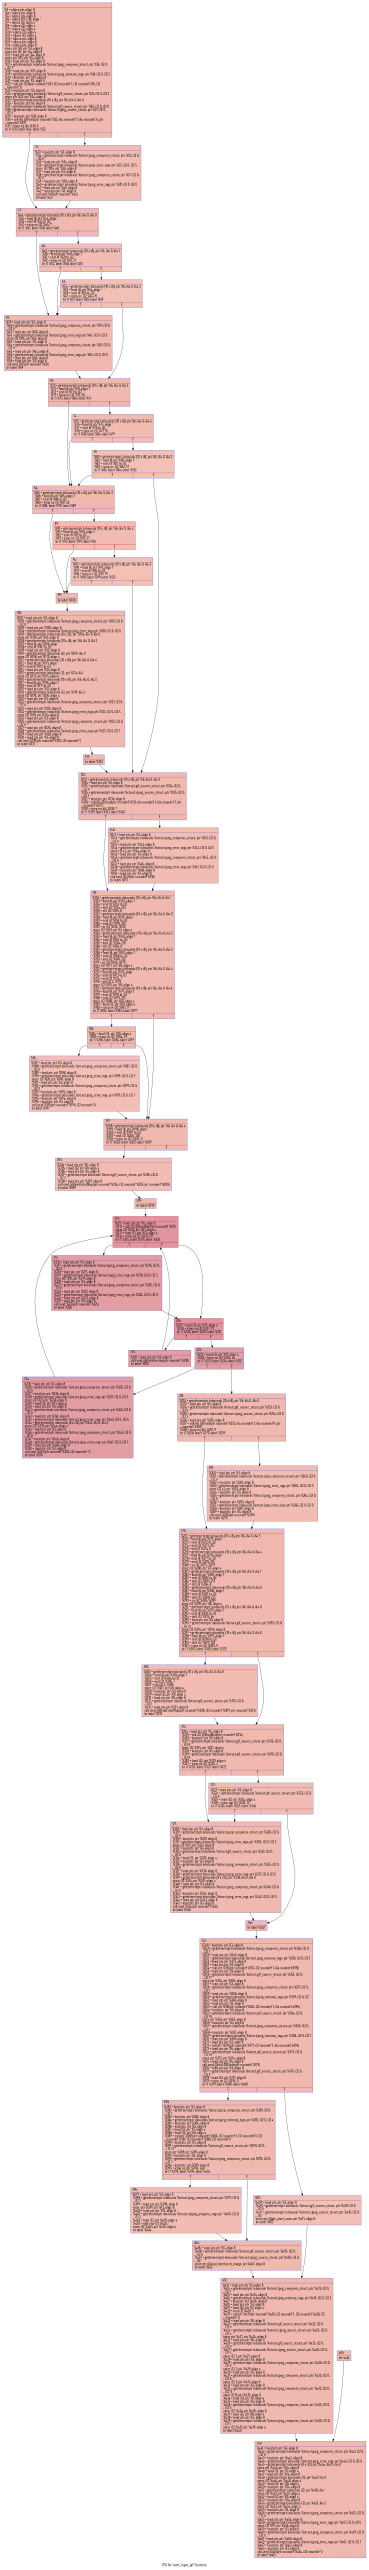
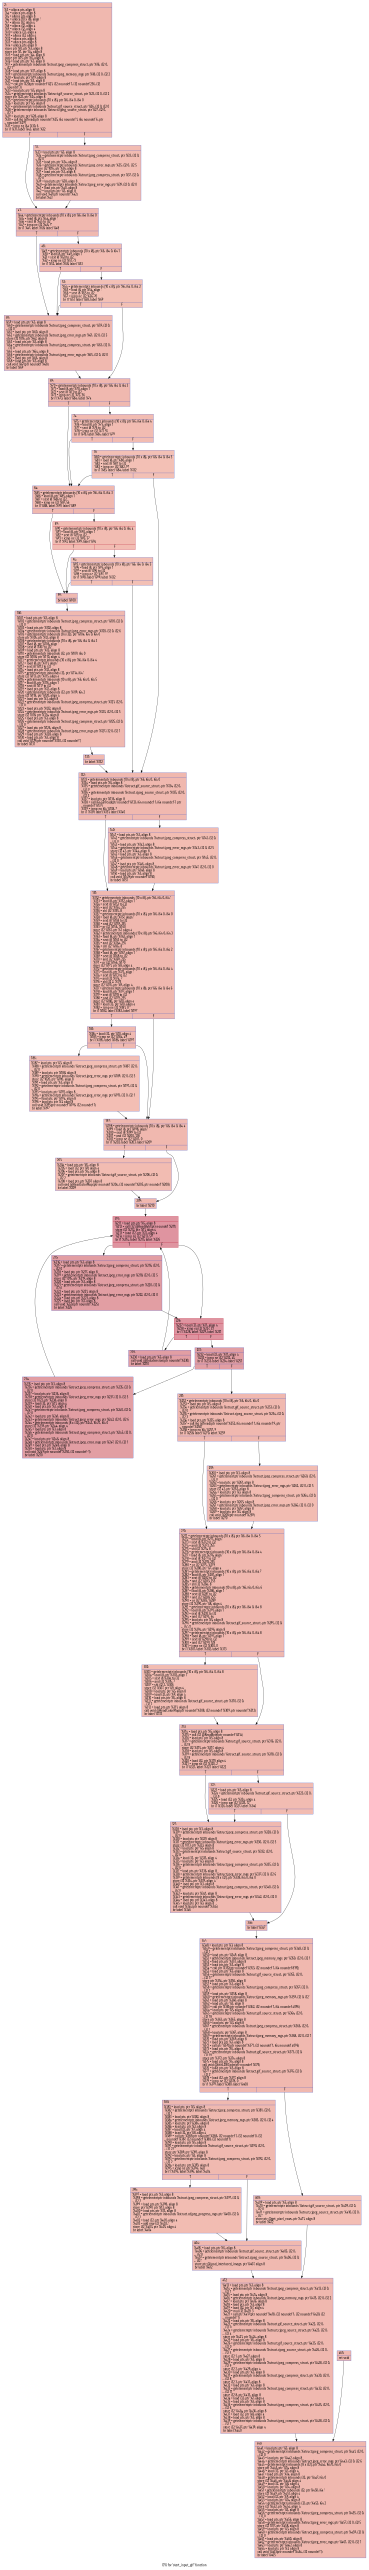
node "74:": text "%76 = load i8, ptr %75, align 1" -> "%16 = load i8, ptr %75, align 1"
edge "197:" -> "209:": added
